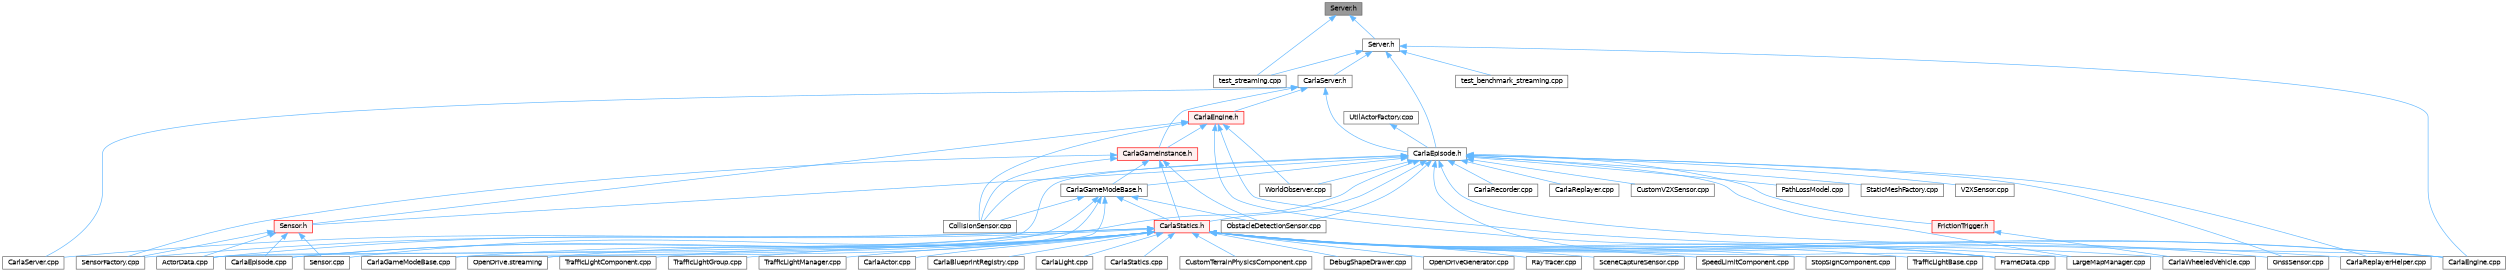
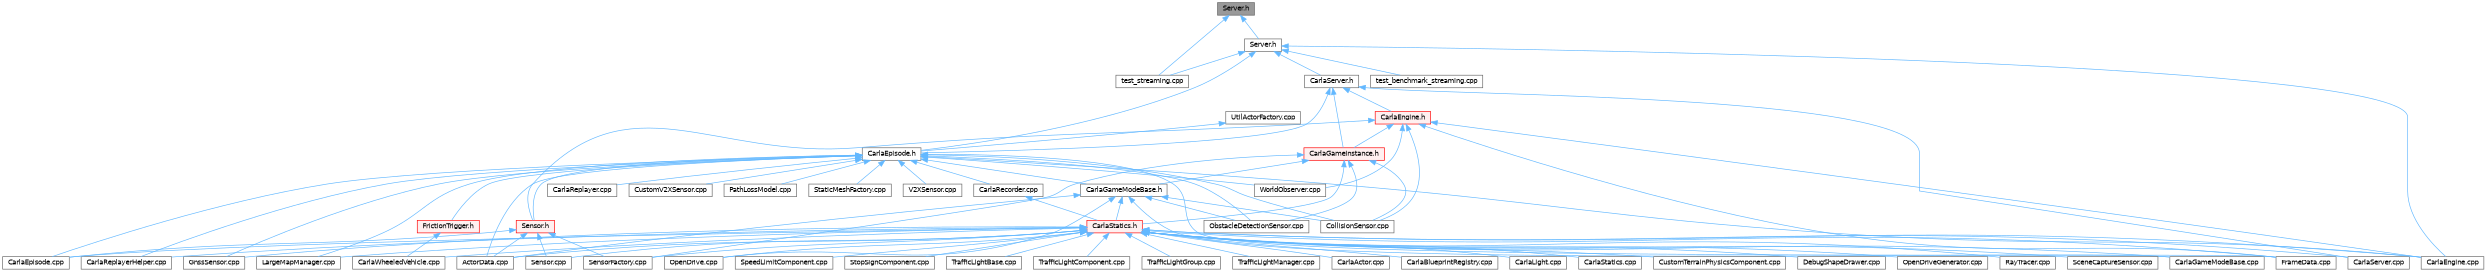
edge "CarlaStatics.h" -> "CarlaEpisode.h": now "CarlaStatics.h" -> "CarlaRecorder.cpp"
node "OpenDrive.streaming": label "OpenDrive.streaming" -> "OpenDrive.cpp"
